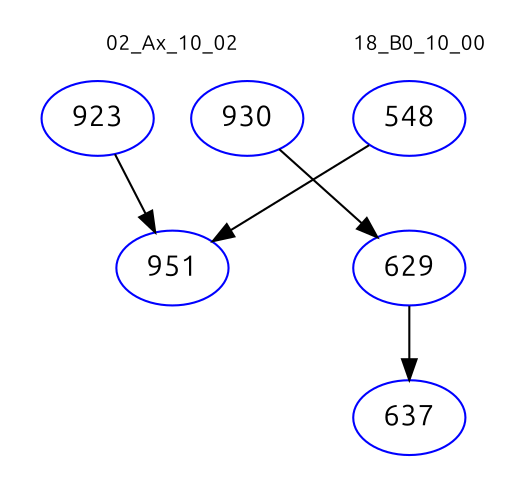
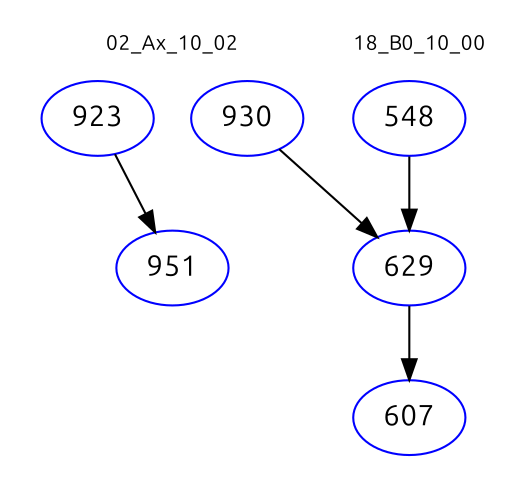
edge "548" -> "951": now "548" -> "629"
node "637": label "637" -> "607"
